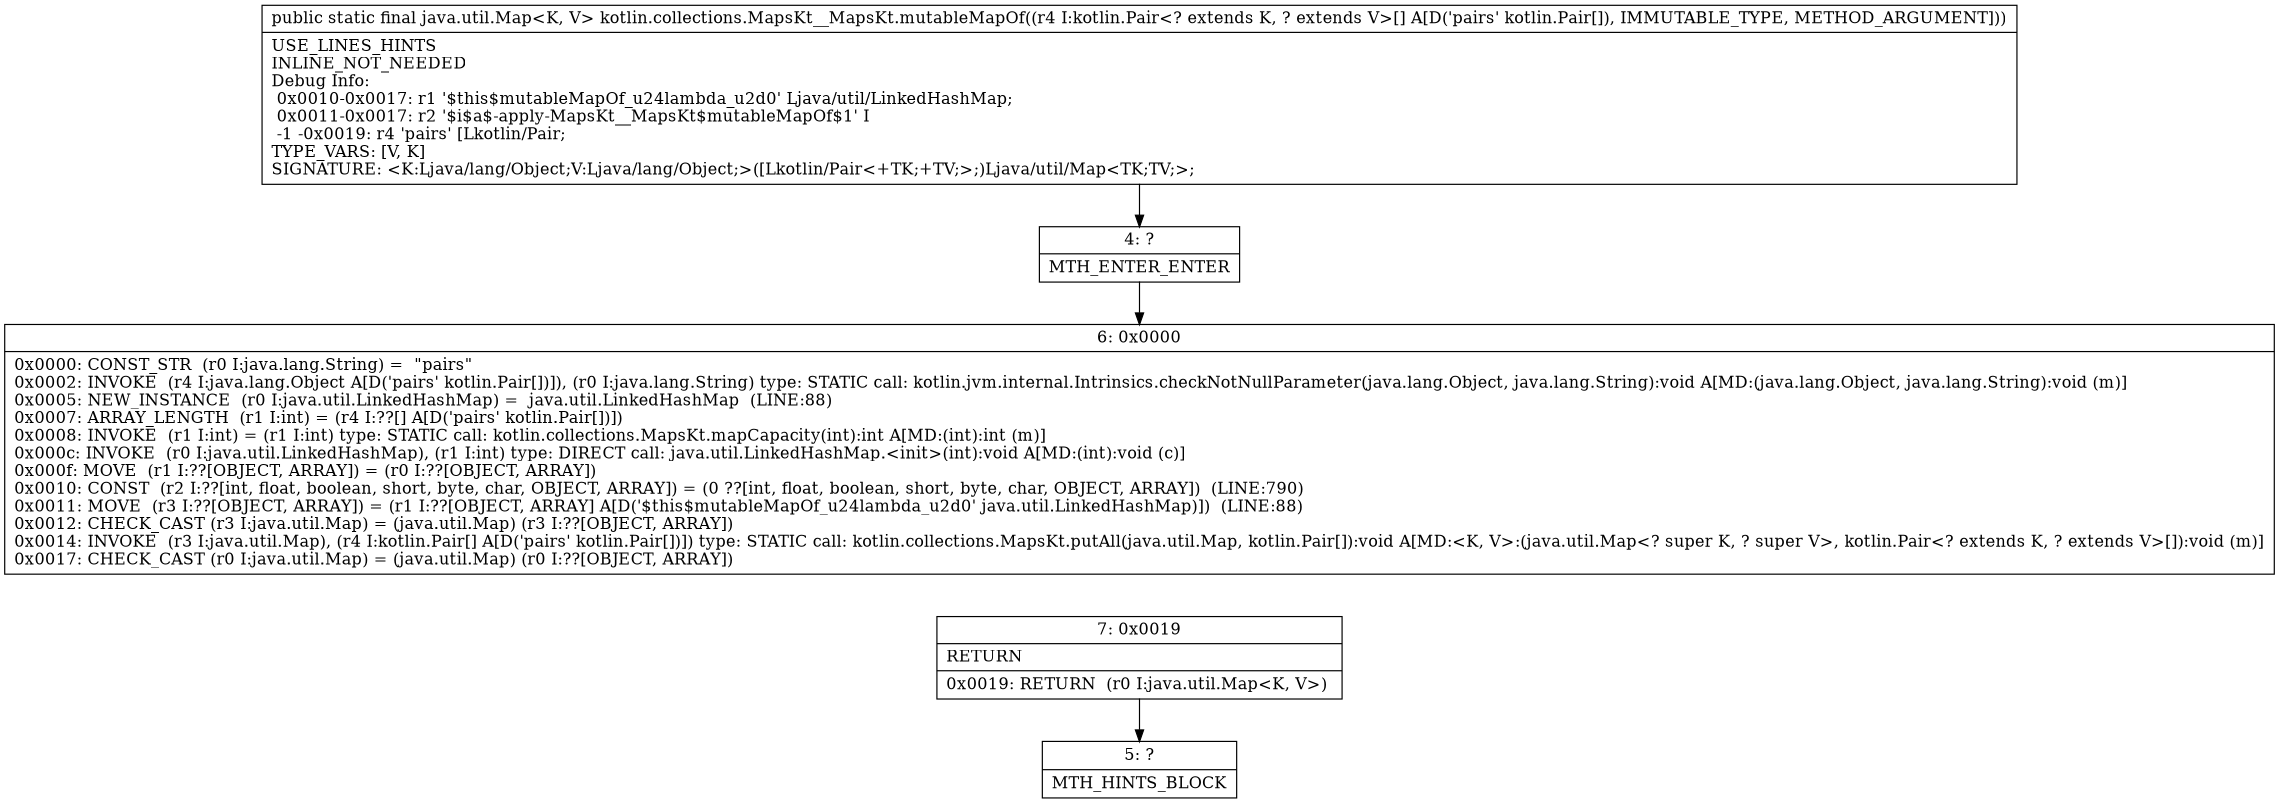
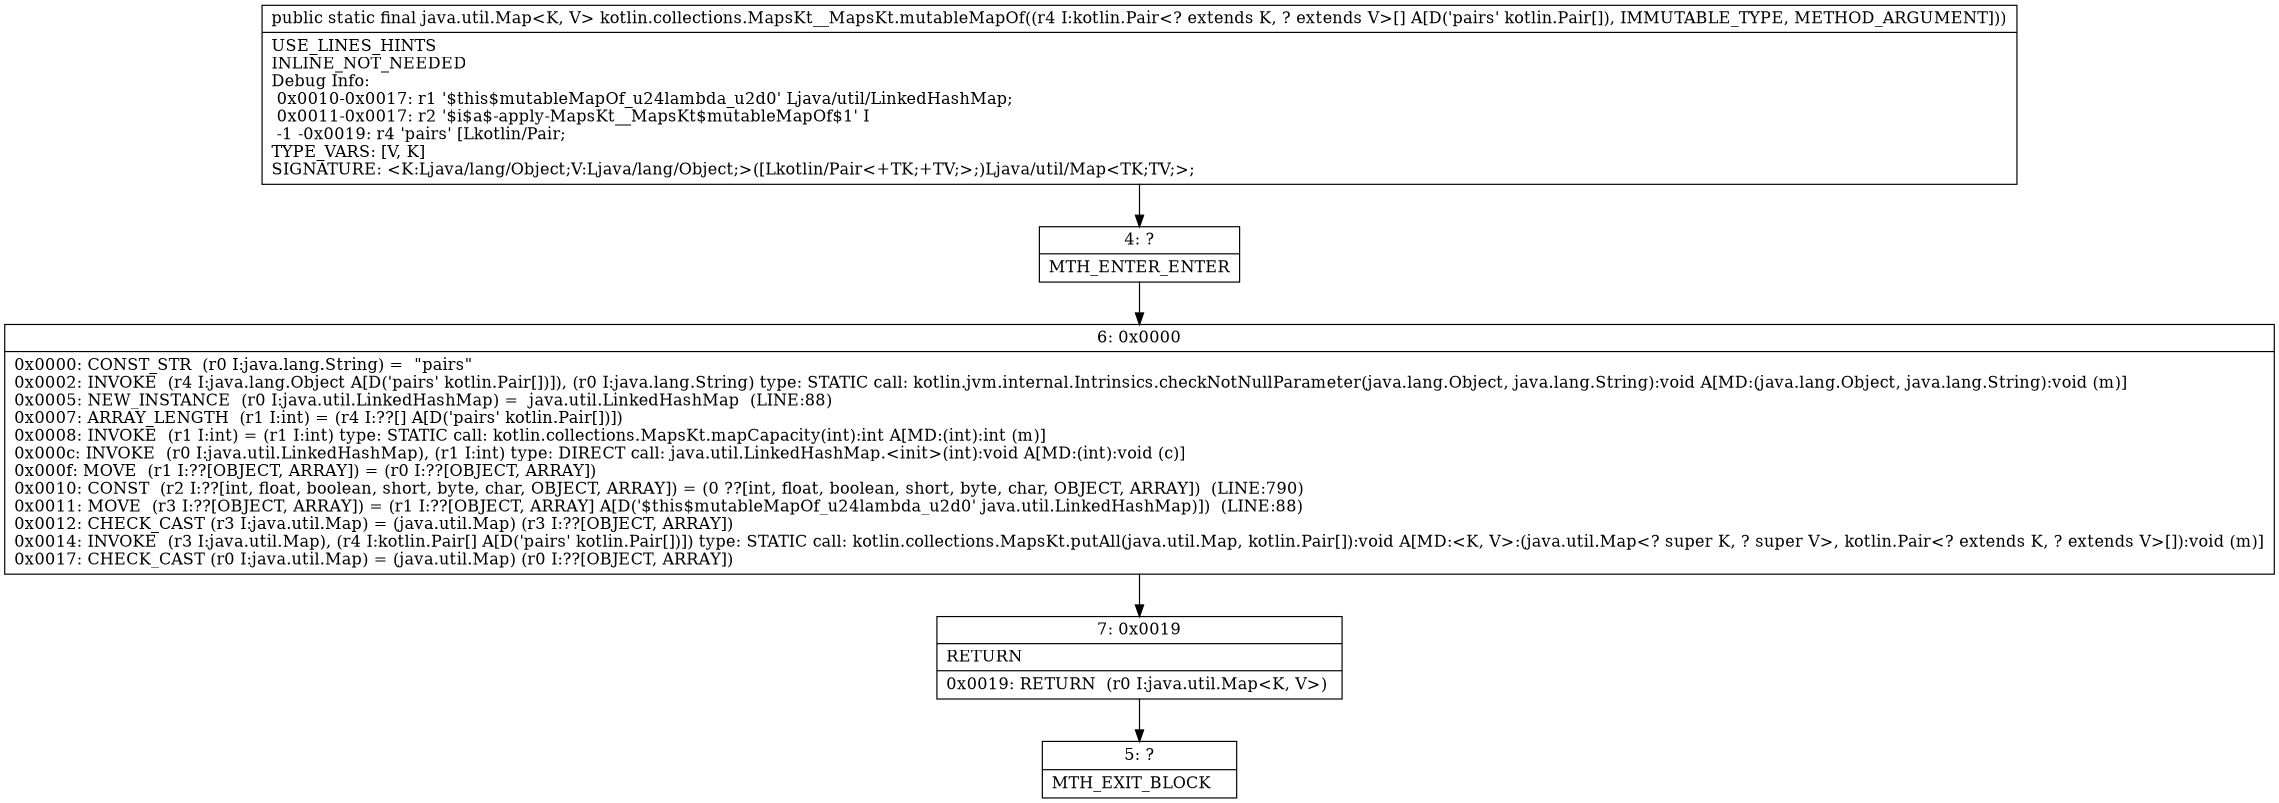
edge "6: 0x0000" -> "7: 0x0019": added
node "5: ?": text "MTH_HINTS_BLOCK" -> "MTH_EXIT_BLOCK"
